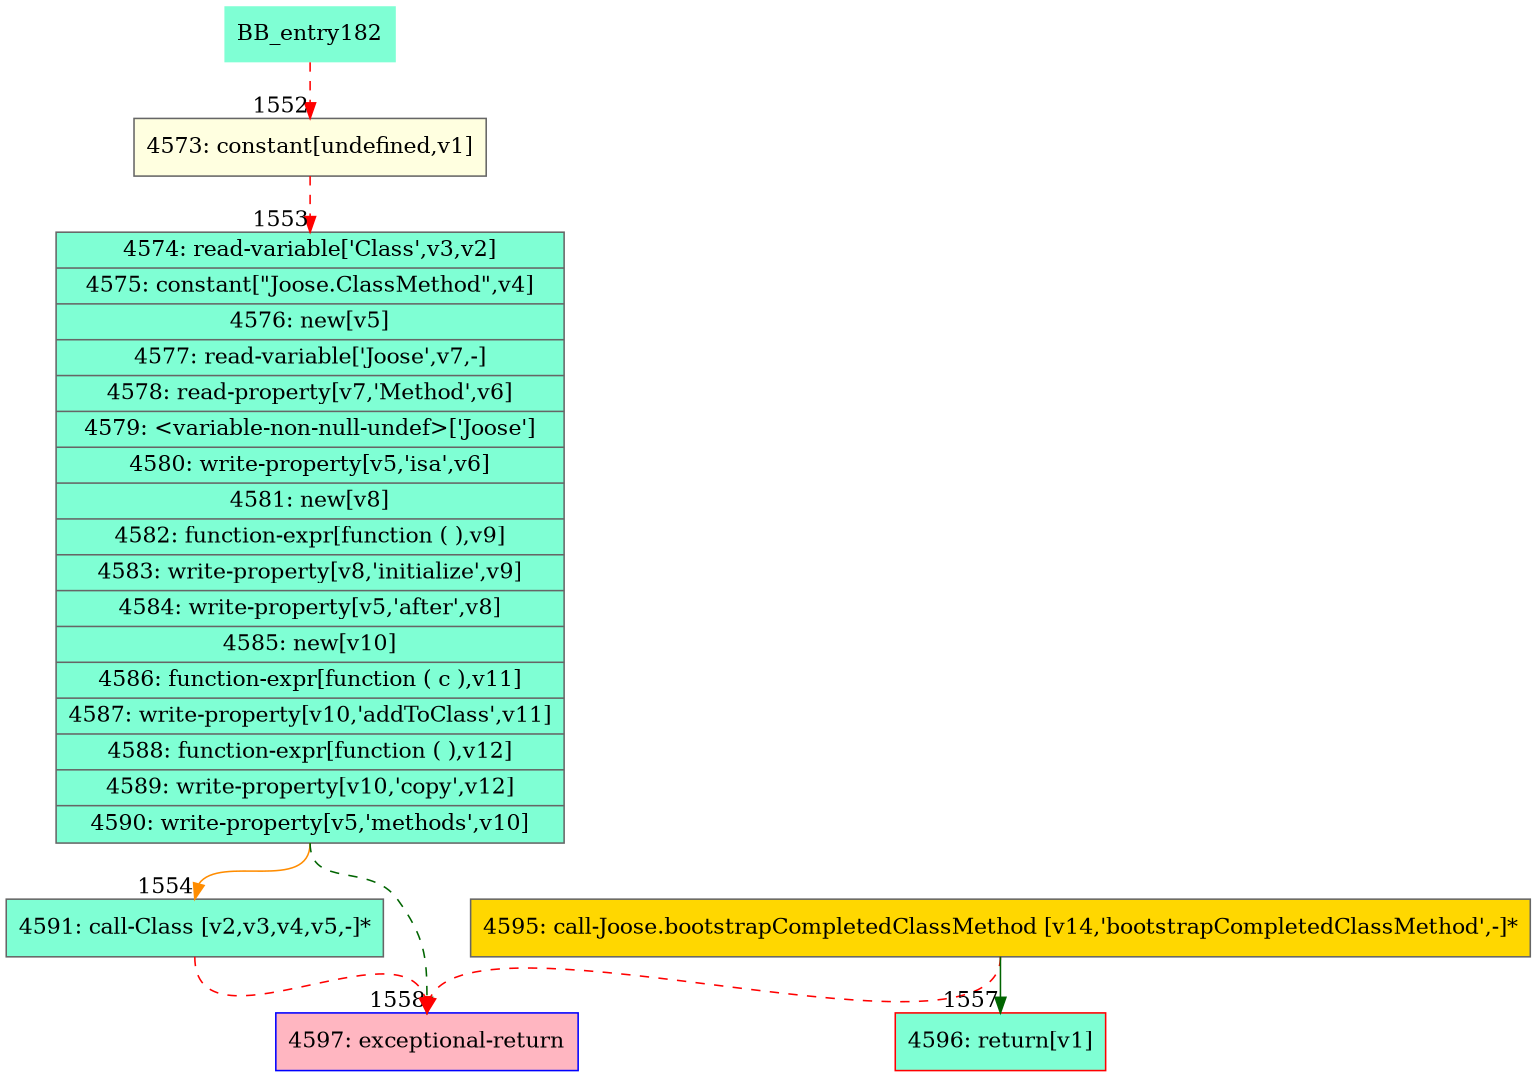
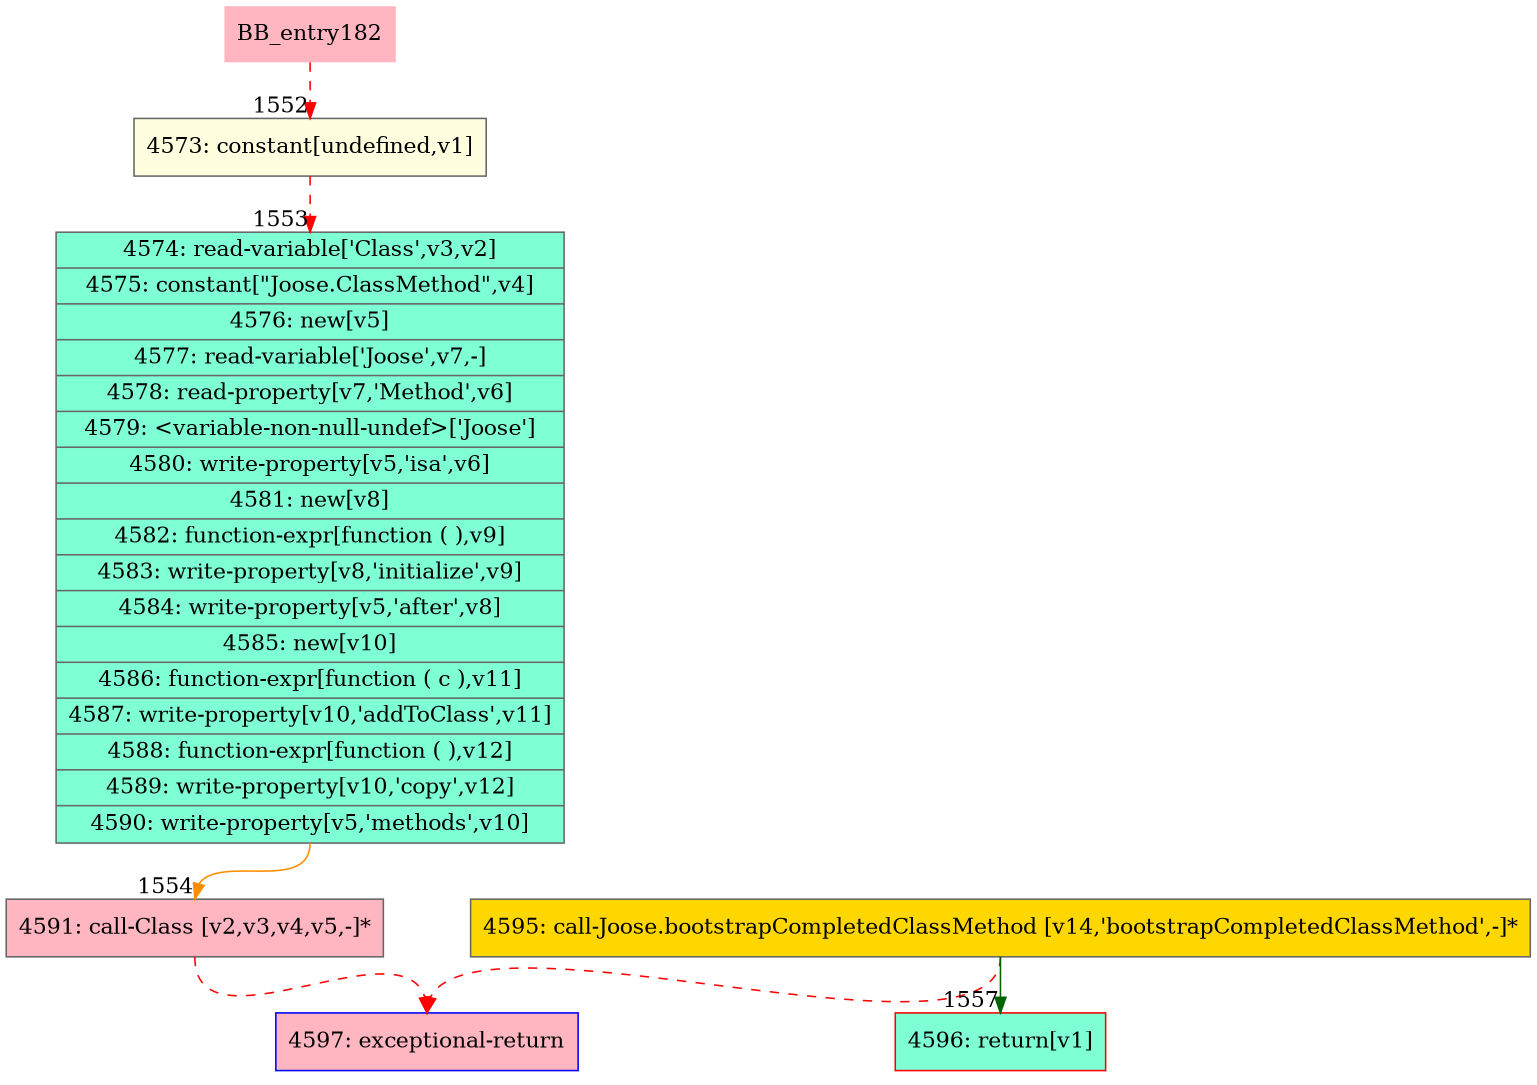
node "BB_entry182": fillcolor aquamarine -> lightpink
edge "4574: read-variable['Class',v3,v2]" -> "4597: exceptional-return": removed
node "4591: call-Class [v2,v3,v4,v5,-]*": fillcolor aquamarine -> lightpink
